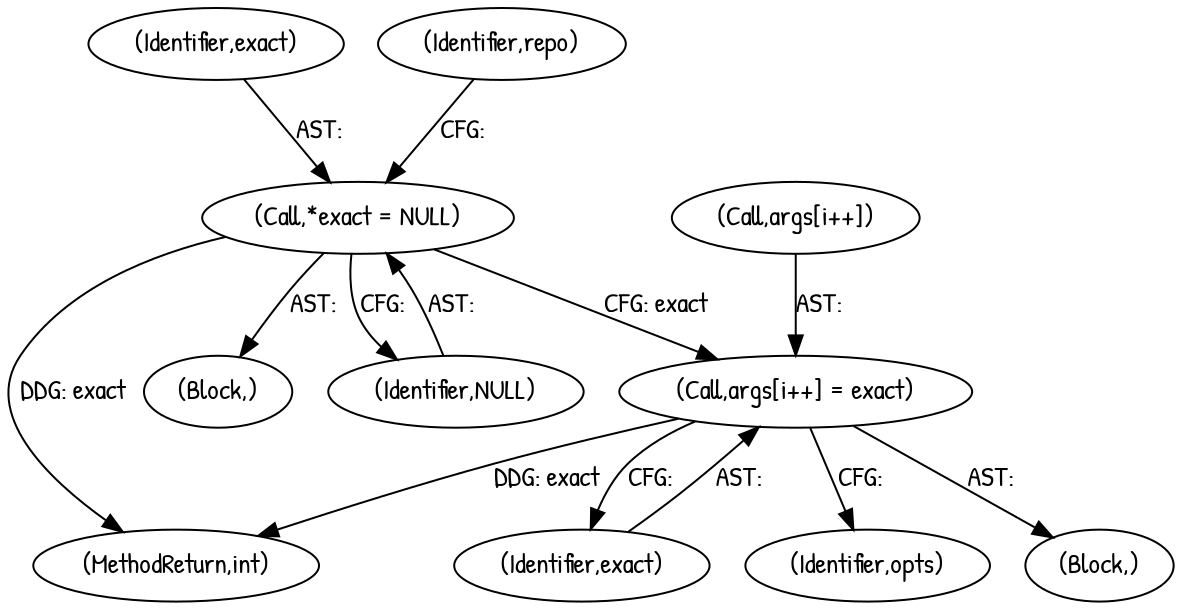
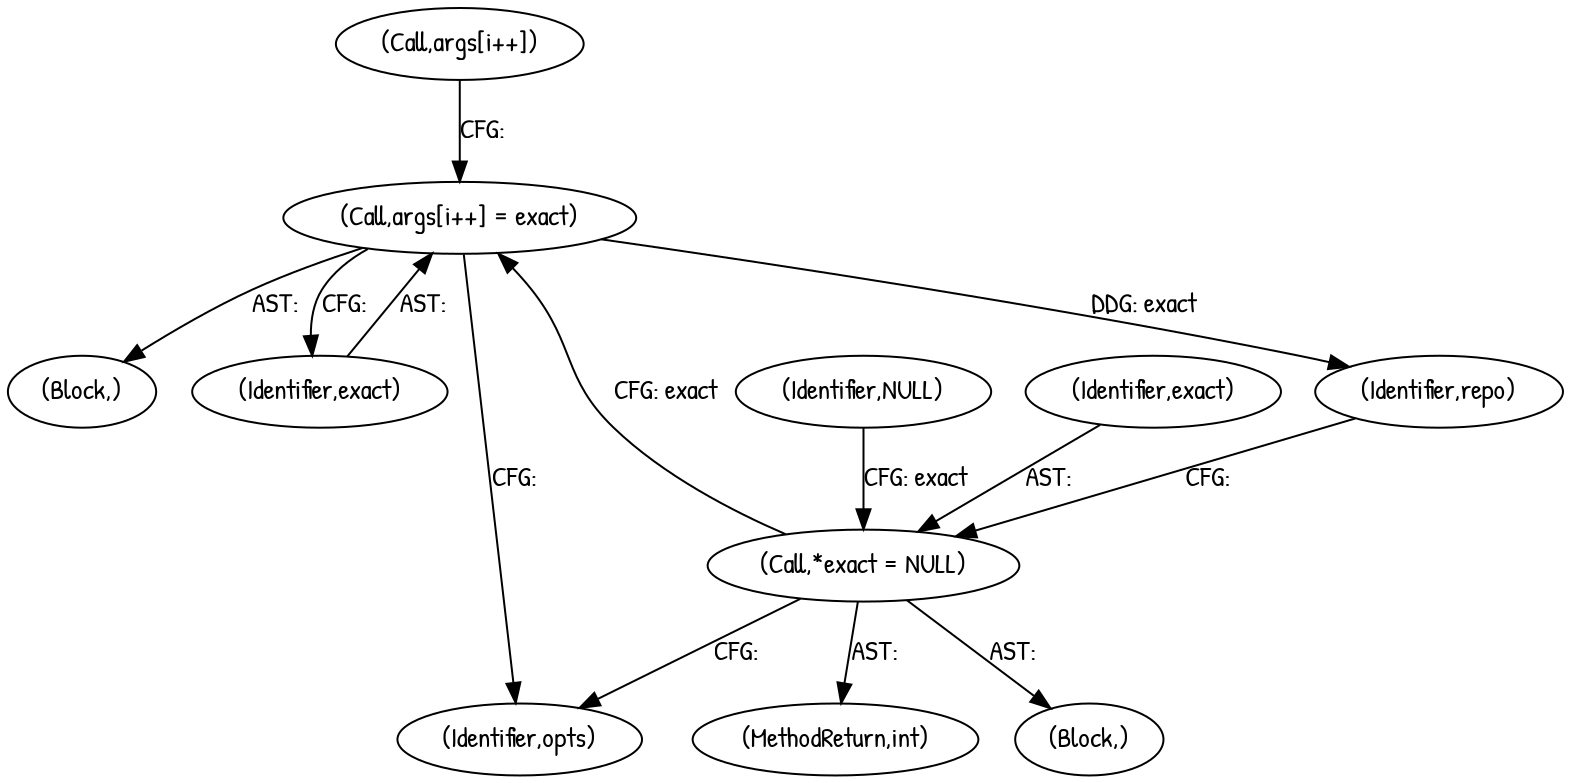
edge "(Call,*exact = NULL)" -> "(Identifier,NULL)": now "(Call,*exact = NULL)" -> "(Identifier,opts)"
edge "(Identifier,NULL)" -> "(Call,*exact = NULL)": label "AST: " -> "CFG: exact"
edge "(Call,args[i++])" -> "(Call,args[i++] = exact)": label "AST: " -> "CFG: "
edge "(Call,*exact = NULL)" -> "(MethodReturn,int)": label "DDG: exact" -> "AST: "
edge "(Call,args[i++] = exact)" -> "(MethodReturn,int)": now "(Call,args[i++] = exact)" -> "(Identifier,repo)"
